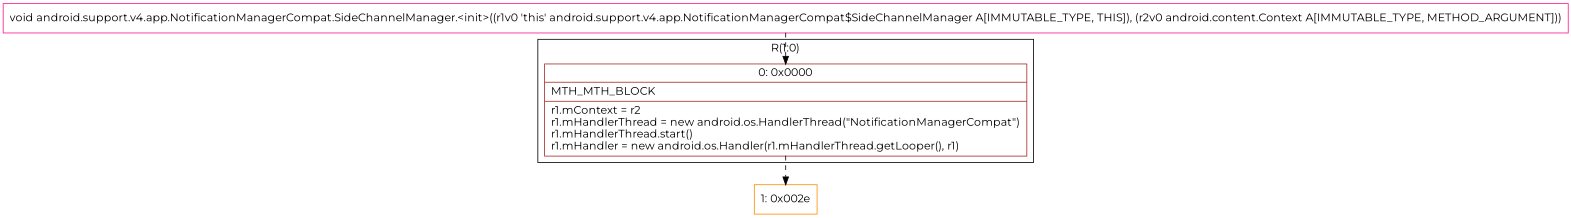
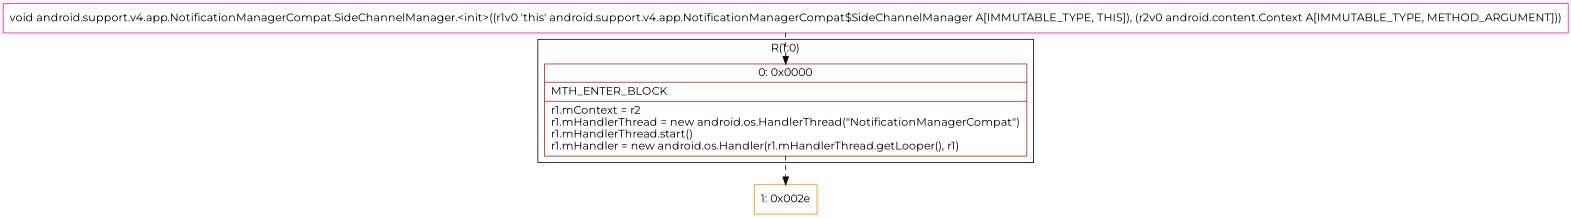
node "0: 0x0000": text "MTH_MTH_BLOCK" -> "MTH_ENTER_BLOCK"
